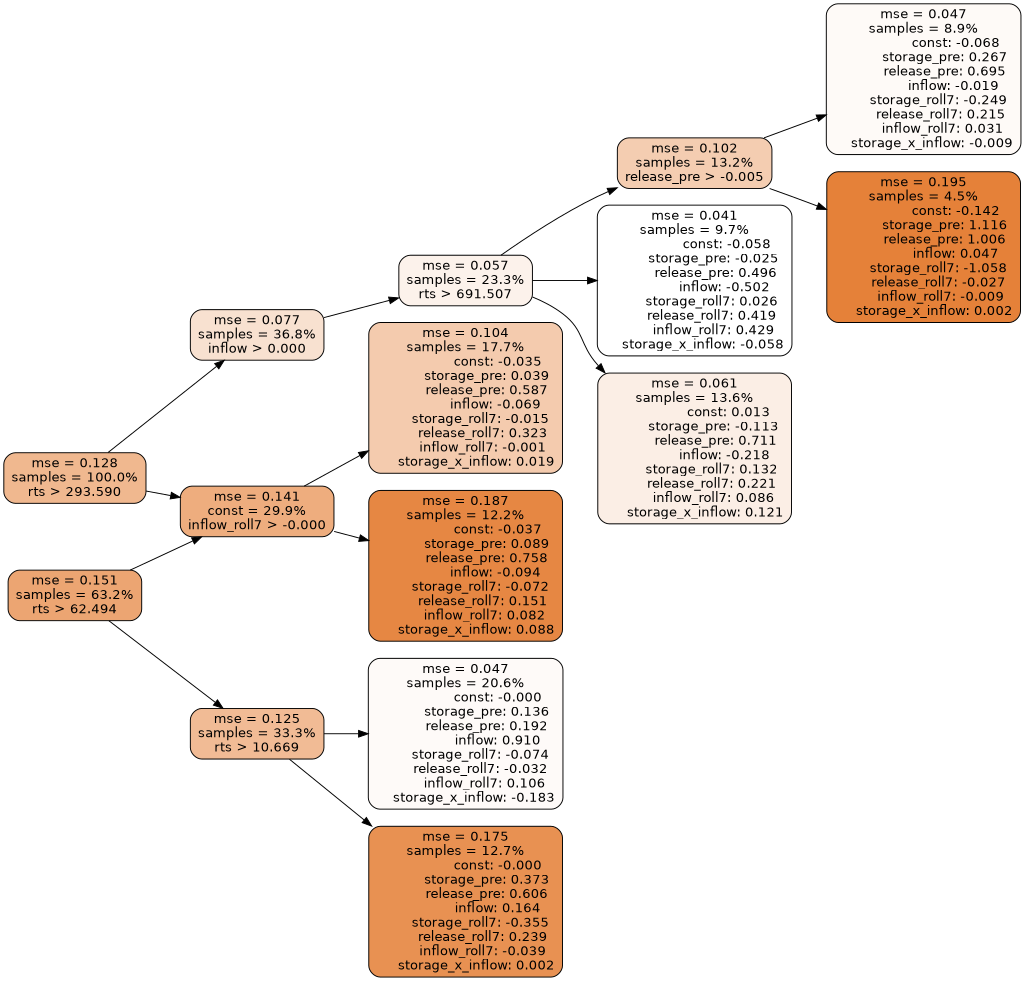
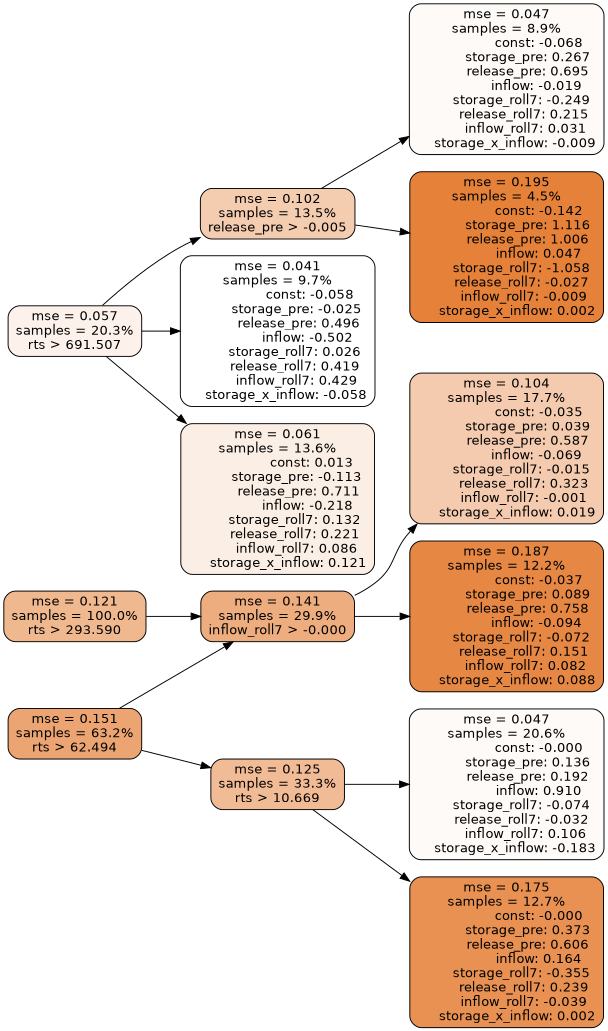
node "mse = 0.102 samples = 13.2% release_pre > -0.005": label "mse = 0.102 samples = 13.2% release_pre > -0.005" -> "mse = 0.102 samples = 13.5% release_pre > -0.005"
node "mse = 0.057 samples = 23.3% rts > 691.507": label "mse = 0.057 samples = 23.3% rts > 691.507" -> "mse = 0.057 samples = 20.3% rts > 691.507"
node "mse = 0.077 samples = 36.8% inflow > 0.000": removed
node "mse = 0.128 samples = 100.0% rts > 293.590": label "mse = 0.128 samples = 100.0% rts > 293.590" -> "mse = 0.121 samples = 100.0% rts > 293.590"
node "mse = 0.141 const = 29.9% inflow_roll7 > -0.000": label "mse = 0.141 const = 29.9% inflow_roll7 > -0.000" -> "mse = 0.141 samples = 29.9% inflow_roll7 > -0.000"
